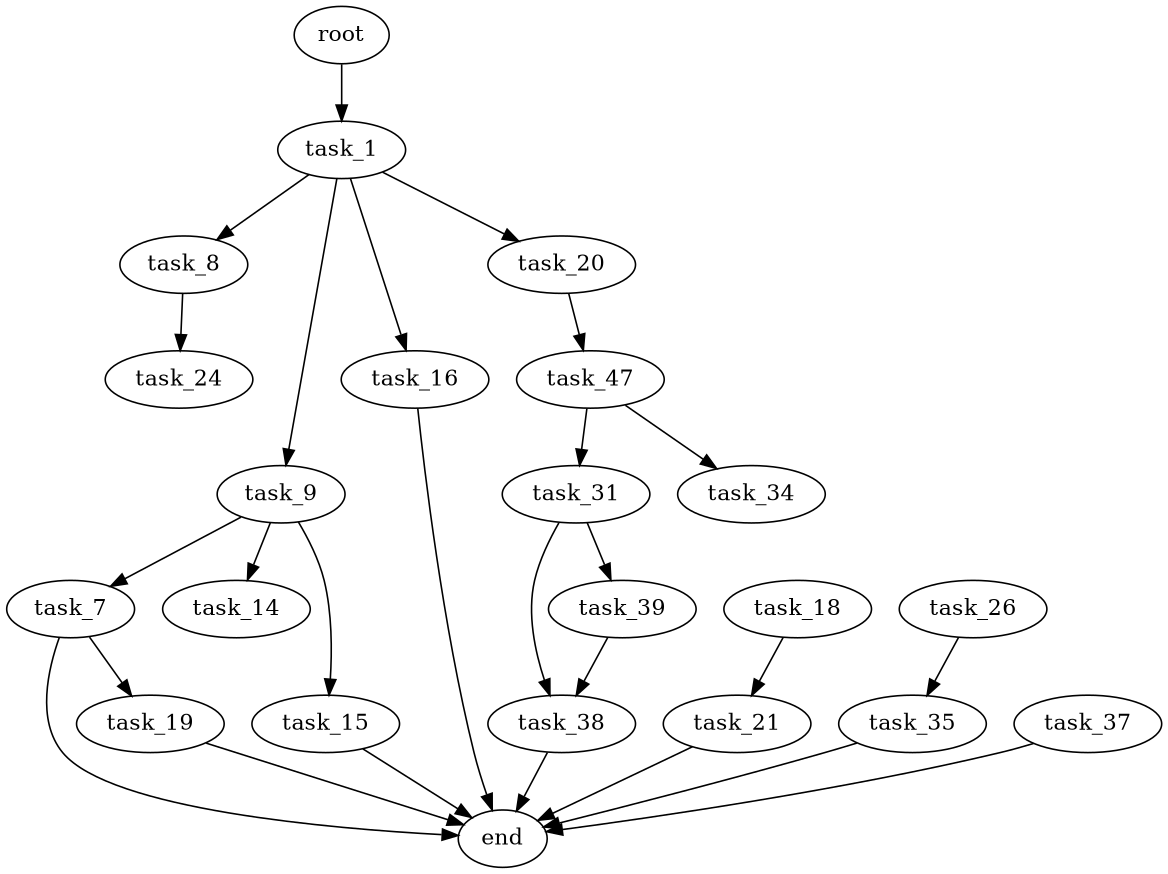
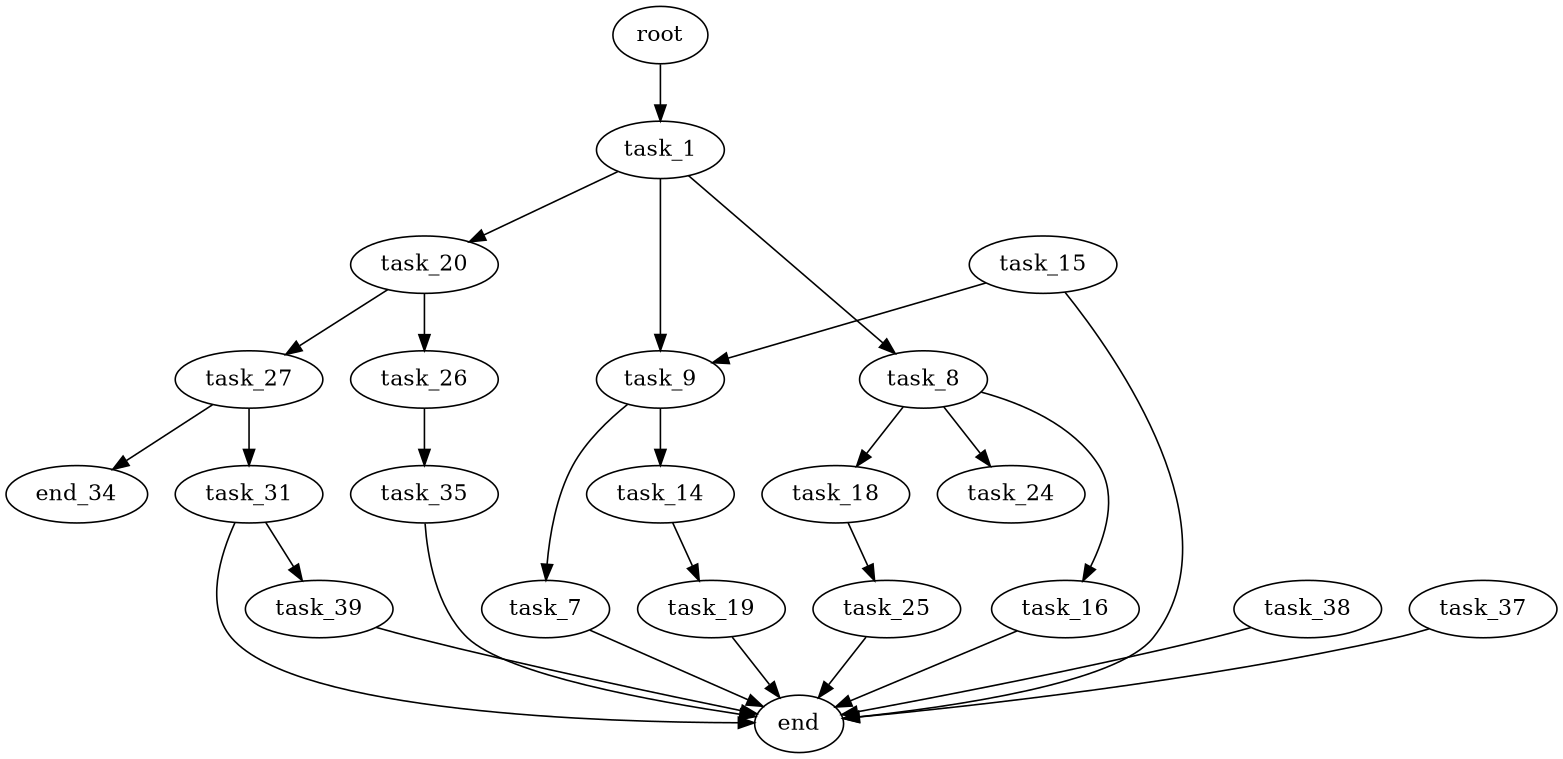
edge "task_1" -> "task_16": now "task_8" -> "task_16"
edge "task_20" -> "task_26": added
node "task_47": label "task_47" -> "task_27"
edge "task_8" -> "task_18": added
node "task_34": label "task_34" -> "end_34"
edge "task_9" -> "task_15": reversed
edge "task_31" -> "task_38": now "task_31" -> "end"
edge "task_39" -> "task_38": now "task_39" -> "end"
edge "task_7" -> "task_19": now "task_14" -> "task_19"
node "task_21": label "task_21" -> "task_25"
